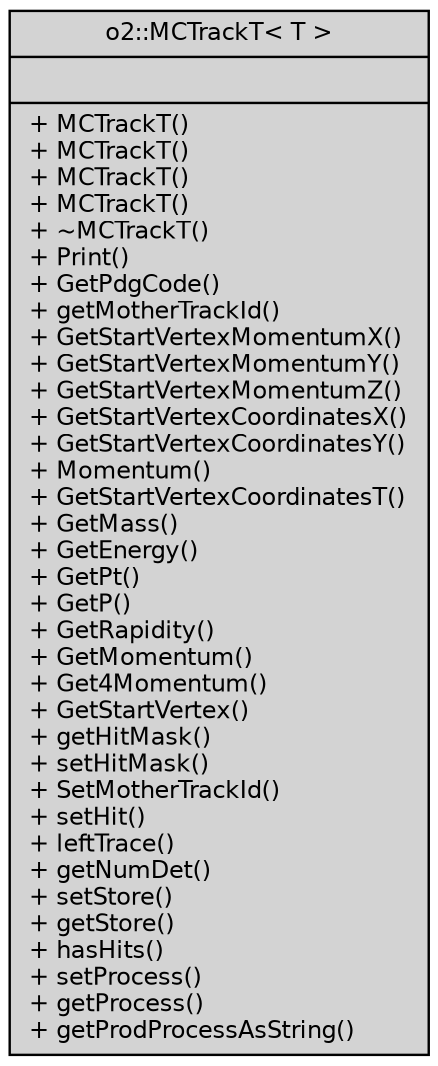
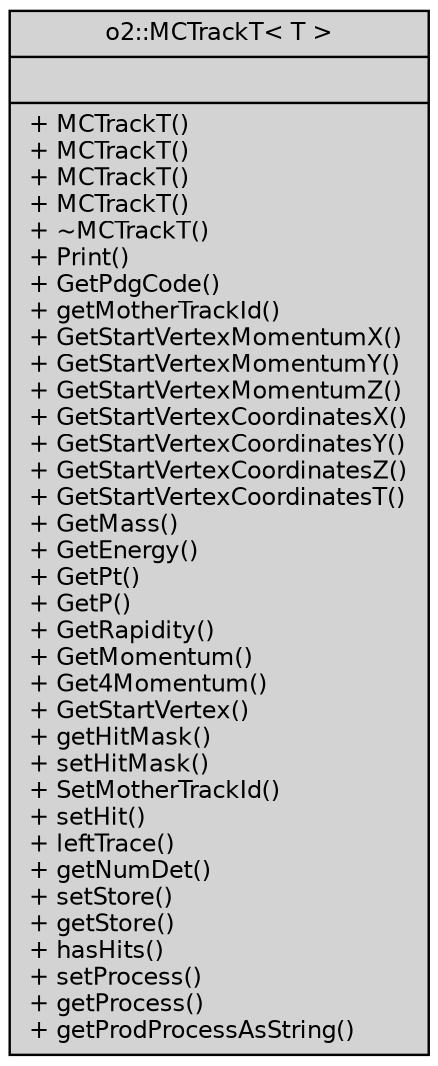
node "o2::MCTrackT< T >": text "+ Momentum()" -> "+ GetStartVertexCoordinatesZ()"
